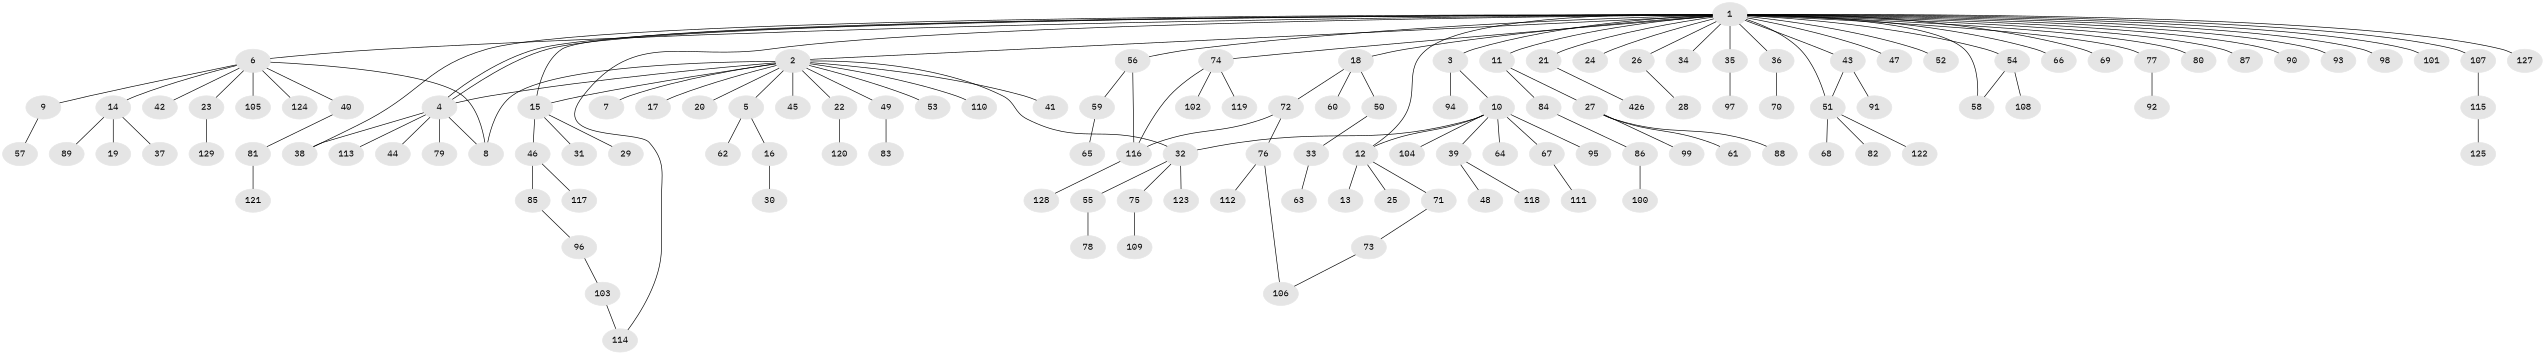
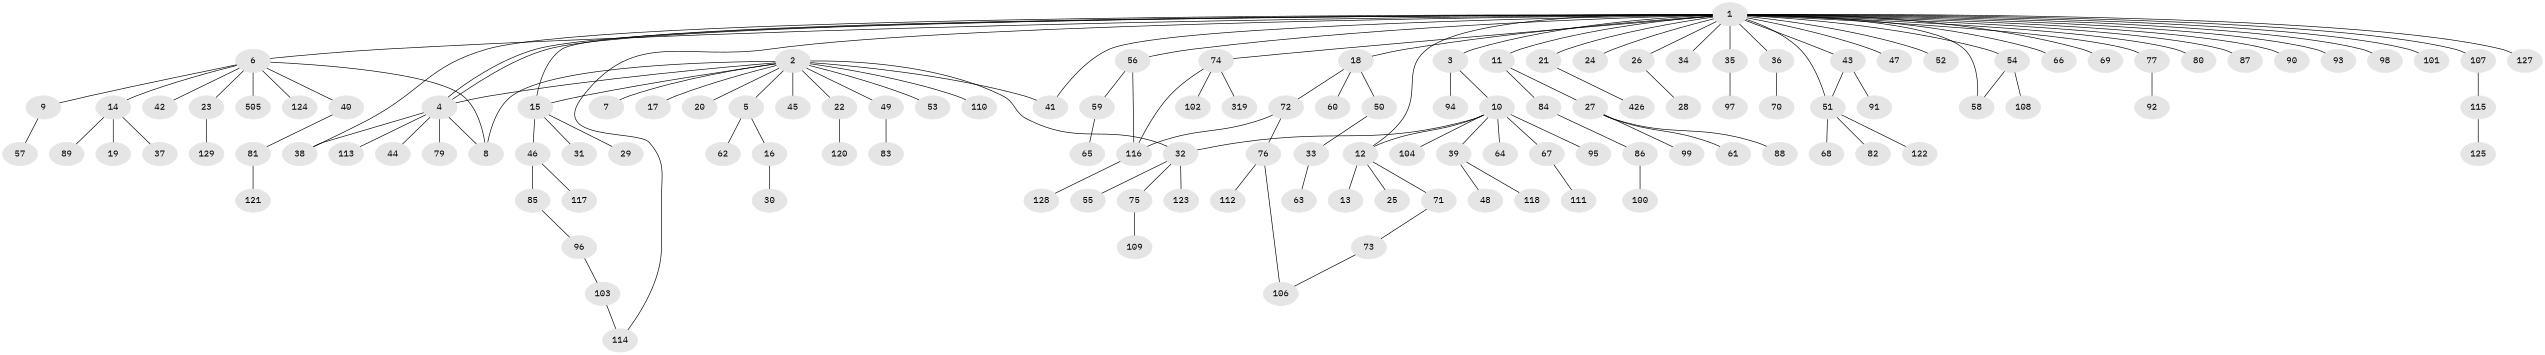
edge "1" -- "2": now "1" -- "41"
node "105": label "105" -> "505"
node "119": label "119" -> "319"
node "78": removed
